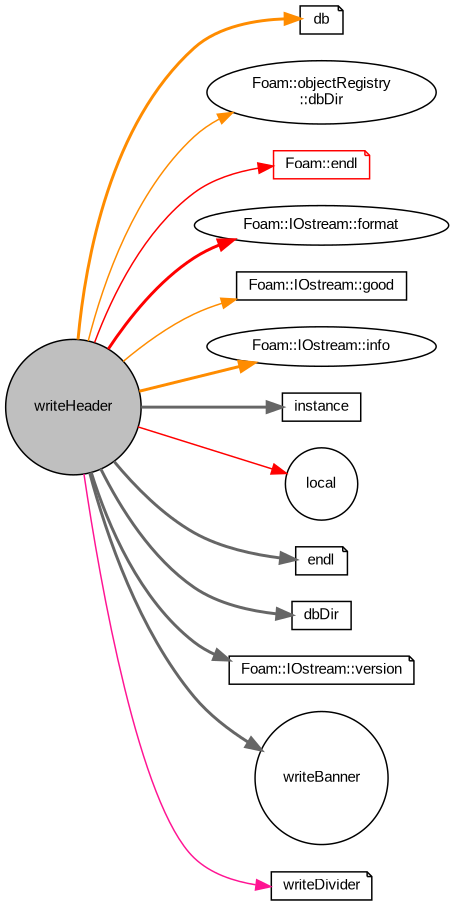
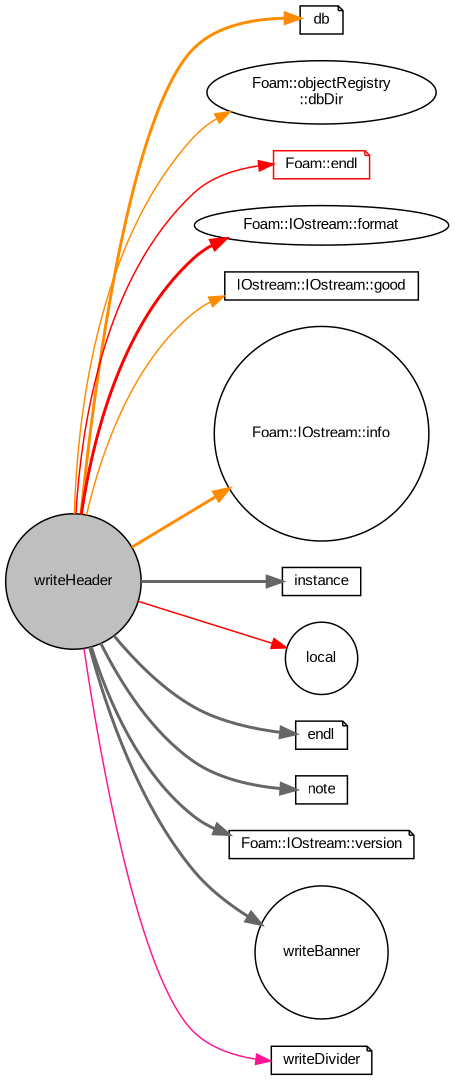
node "Foam::IOstream::good": label "Foam::IOstream::good" -> "IOstream::IOstream::good"
node "Foam::IOstream::info": shape ellipse -> circle
node "dbDir": label "dbDir" -> "note"
